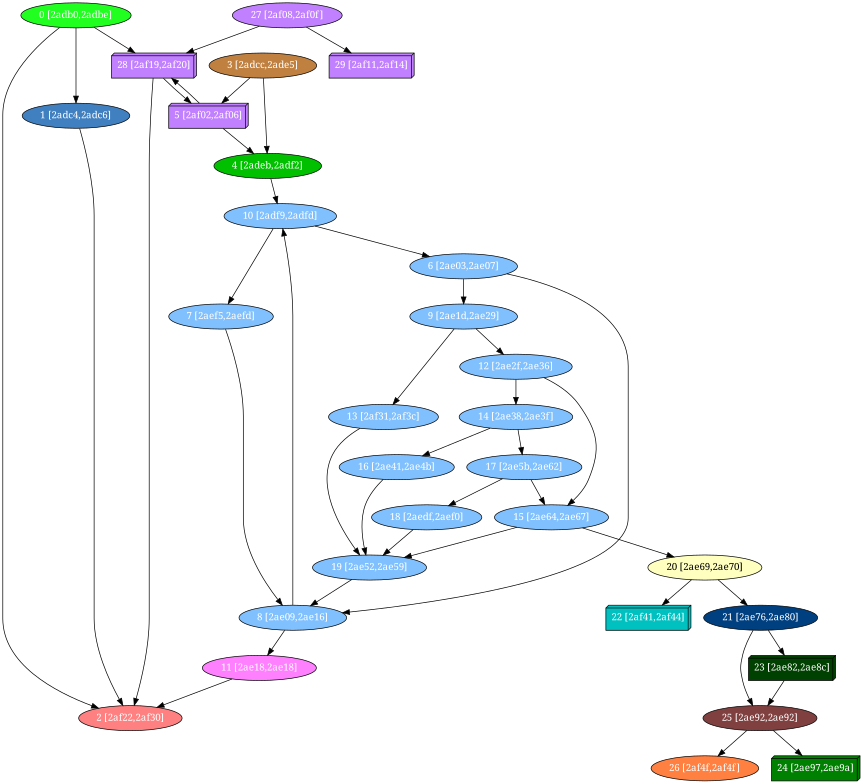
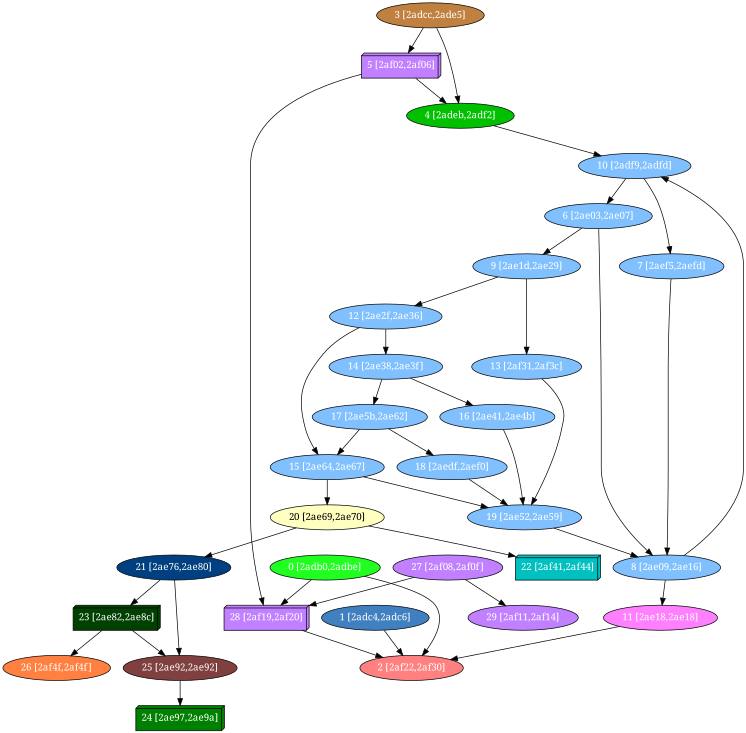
edge "0 [2adb0,2adbe]" -> "1 [2adc4,2adc6]": removed
node "29 [2af11,2af14]": shape box3d -> ellipse
edge "28 [2af19,2af20]" -> "5 [2af02,2af06]": removed
edge "25 [2ae92,2ae92]" -> "26 [2af4f,2af4f]": now "23 [2ae82,2ae8c]" -> "26 [2af4f,2af4f]"
